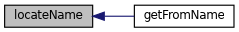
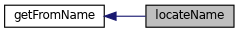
edge "getFromName" -> "locateName": reversed
